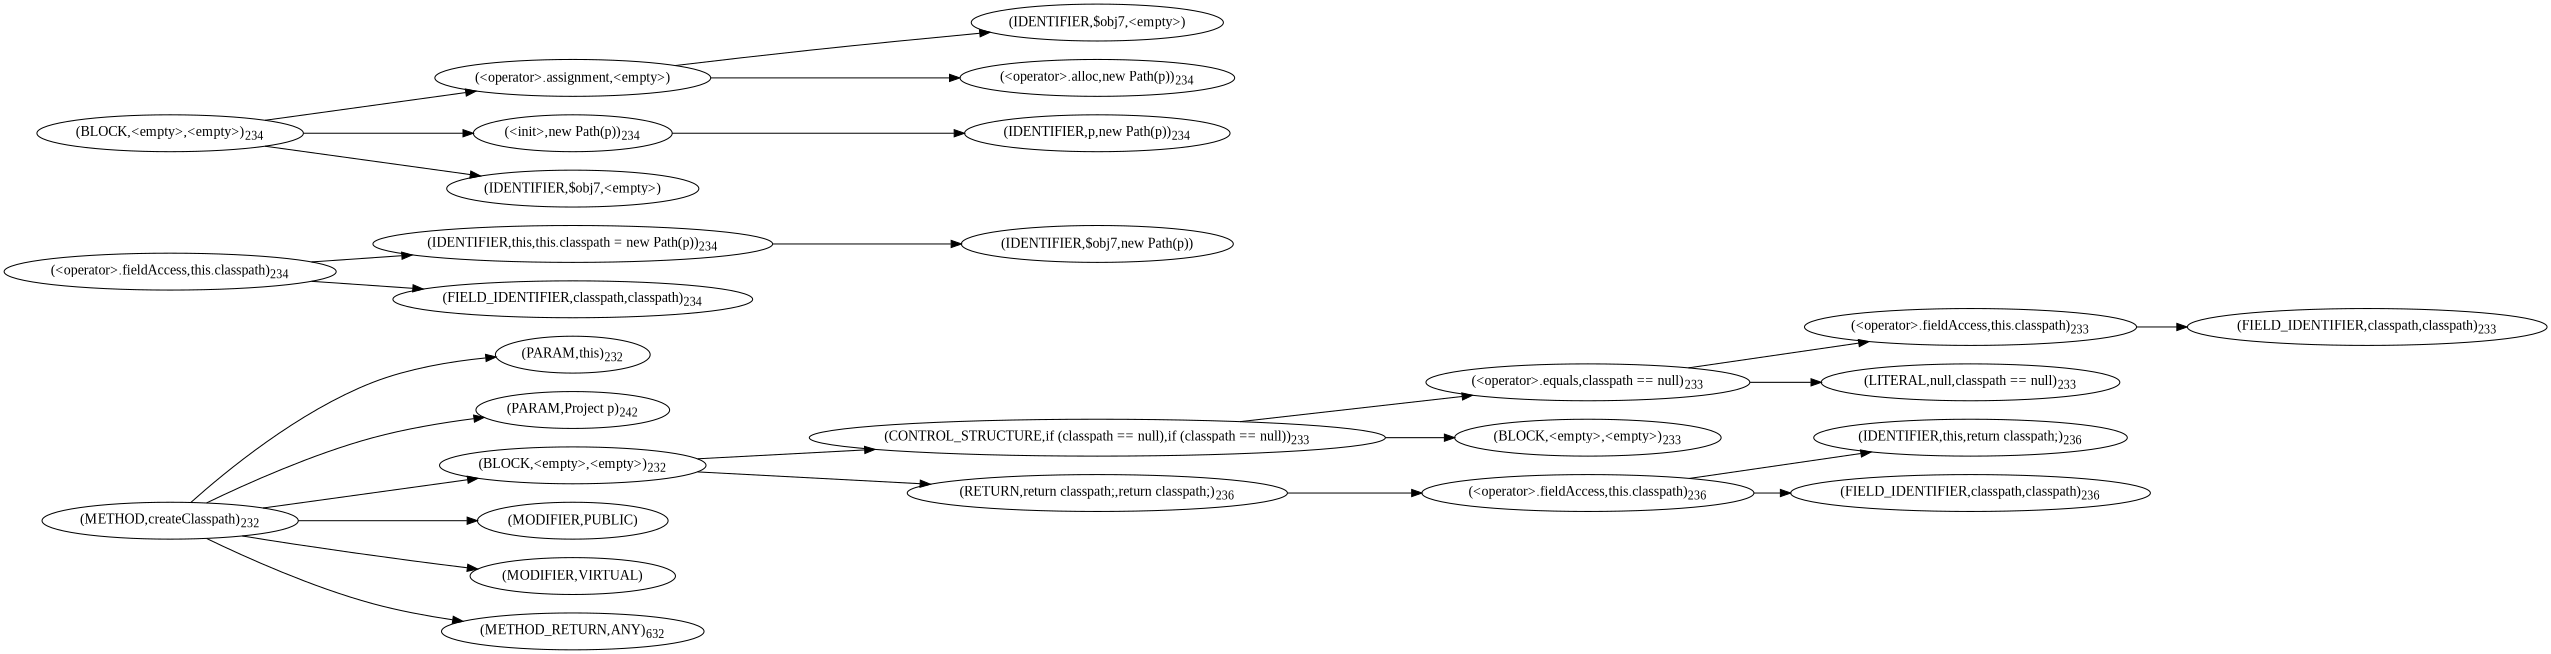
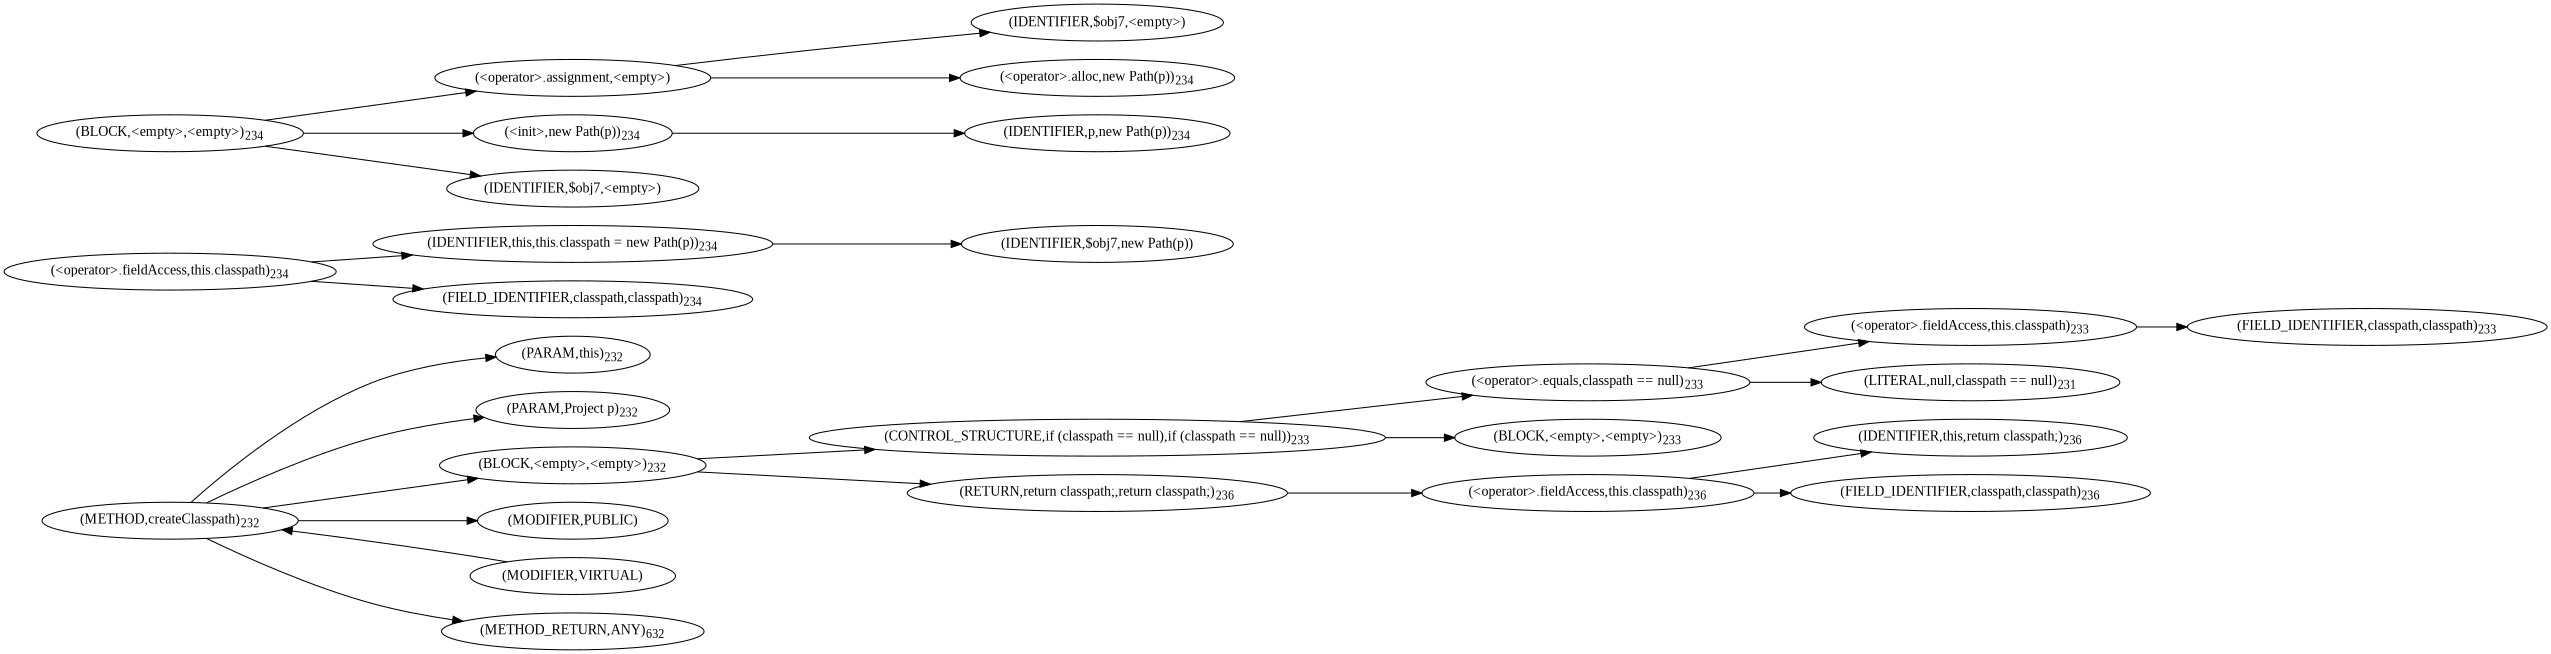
node "(LITERAL,null,classpath == null)": text "233" -> "231"
node "(PARAM,Project p)": text "242" -> "232"
edge "(METHOD,createClasspath)" -> "(MODIFIER,VIRTUAL)": reversed
